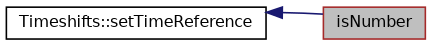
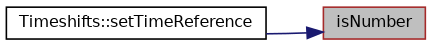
edge "isNumber" -> "Timeshifts::setTimeReference": reversed
